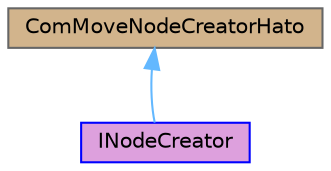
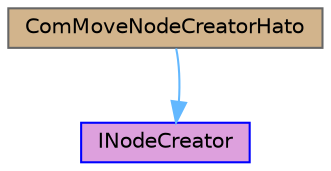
edge "INodeCreator" -> "ComMoveNodeCreatorHato": reversed
